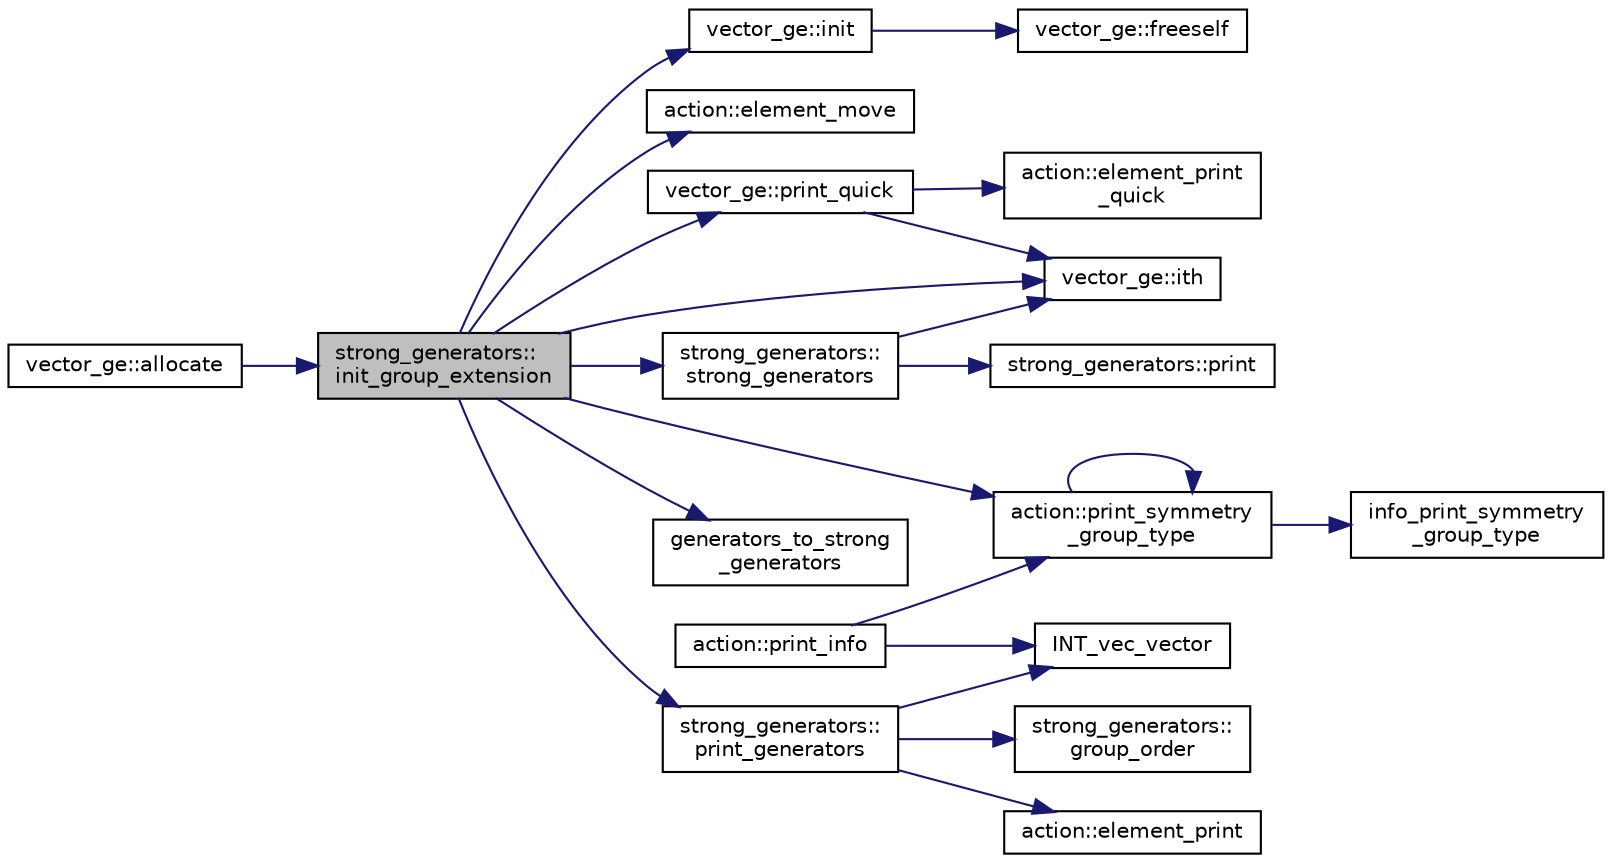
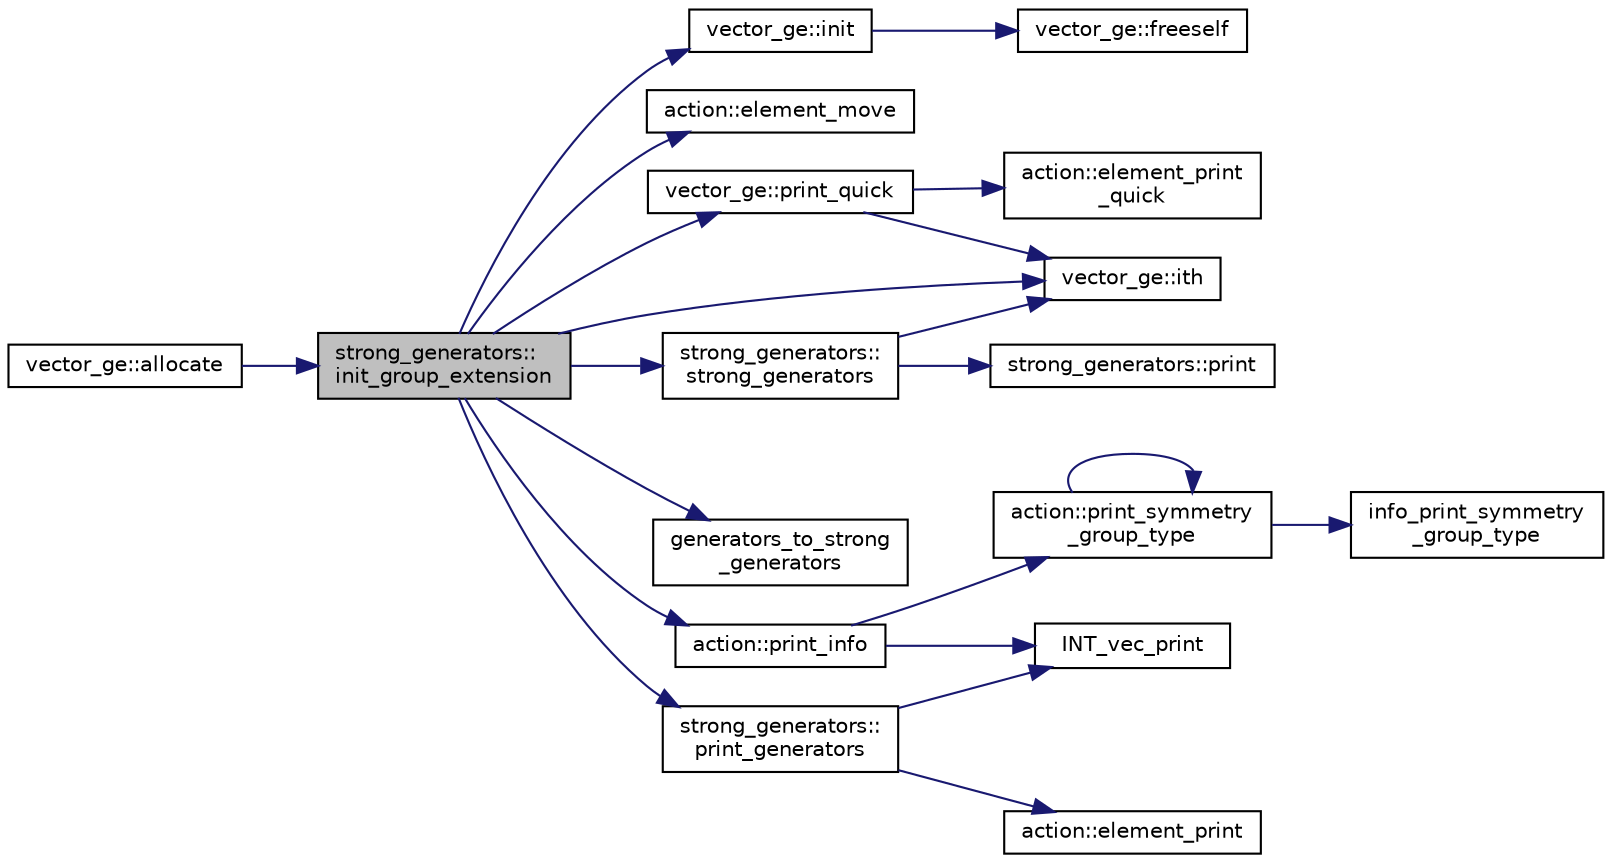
edge "strong_generators:: init_group_extension" -> "action::print_symmetry _group_type": now "strong_generators:: init_group_extension" -> "action::print_info"
node "INT_vec_vector": label "INT_vec_vector" -> "INT_vec_print"
node "strong_generators:: group_order": removed
